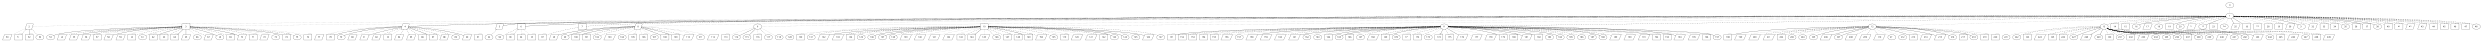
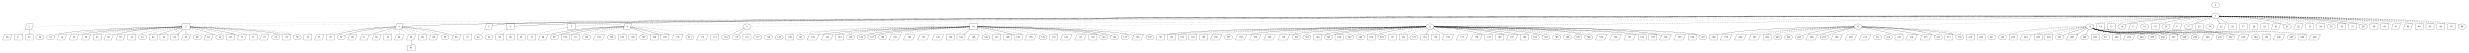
edge "4" -- "87": now "85" -- "87"
node "168": shape parallelogram -> ellipse
